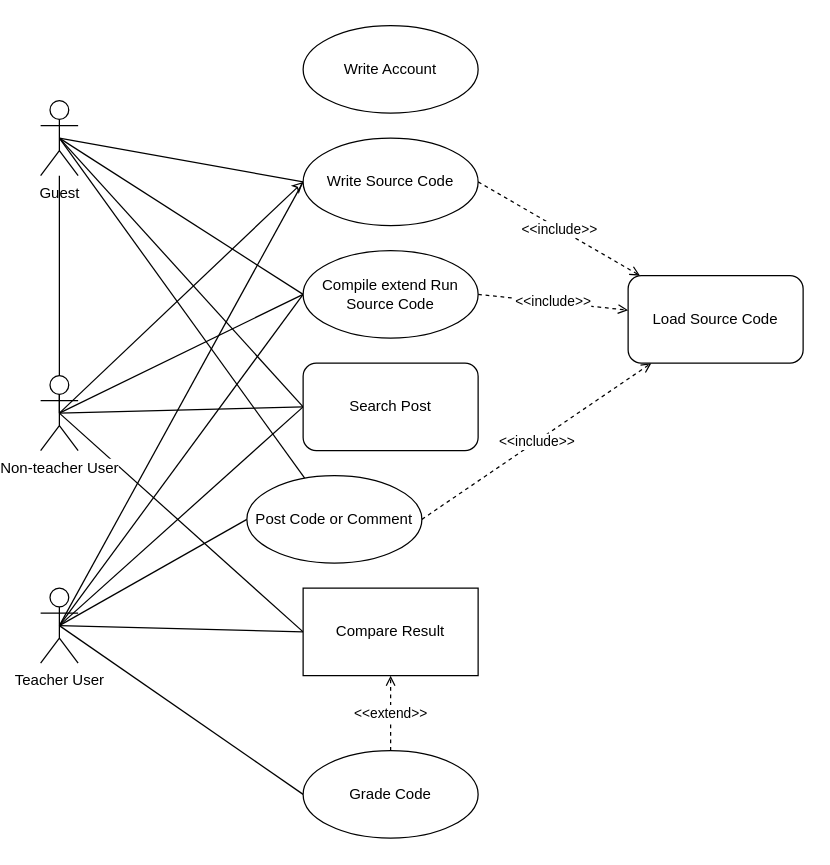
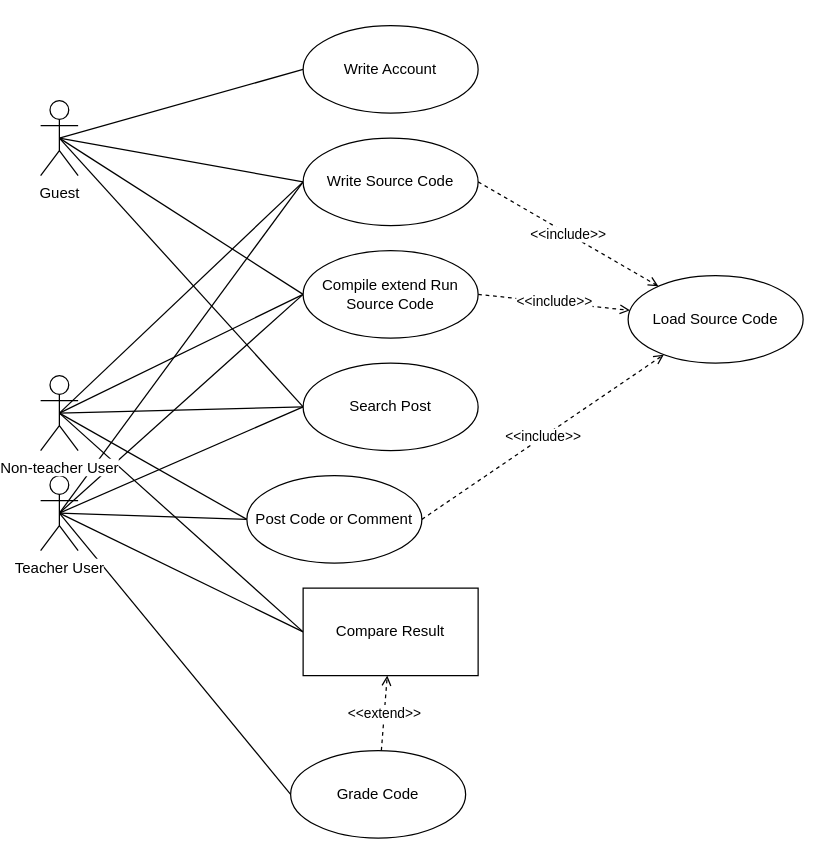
edge "Non-teacher User" -> "Write Source Code": arrowhead classic -> none
edge "Guest" -- "Non-teacher User": now "Post Code or Comment" -- "Non-teacher User"
edge "Guest" -- "Post Code or Comment": now "Guest" -- "Write Account"
node "Load Source Code": shape rounded rectangle -> ellipse
node "Search Post": shape rounded rectangle -> ellipse
node "Teacher User": moved (59, 626) -> (59, 513)
node "Grade Code": moved (391, 794) -> (378, 794)
